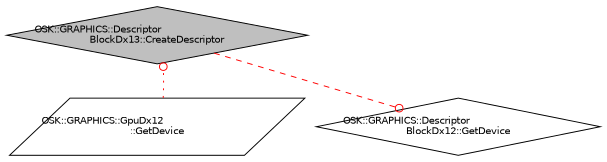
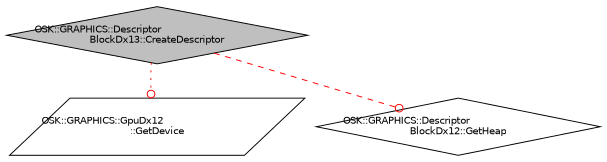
edge "OSK::GRAPHICS::GpuDx12 ::GetDevice" -> "OSK::GRAPHICS::Descriptor BlockDx13::CreateDescriptor": reversed
node "OSK::GRAPHICS::Descriptor BlockDx12::GetDevice": label "OSK::GRAPHICS::Descriptor BlockDx12::GetDevice" -> "OSK::GRAPHICS::Descriptor BlockDx12::GetHeap"
